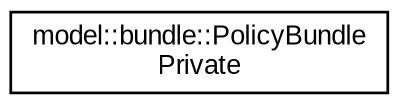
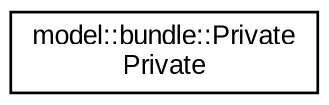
node "model::bundle::PolicyBundle Private": label "model::bundle::PolicyBundle Private" -> "model::bundle::Private Private"
